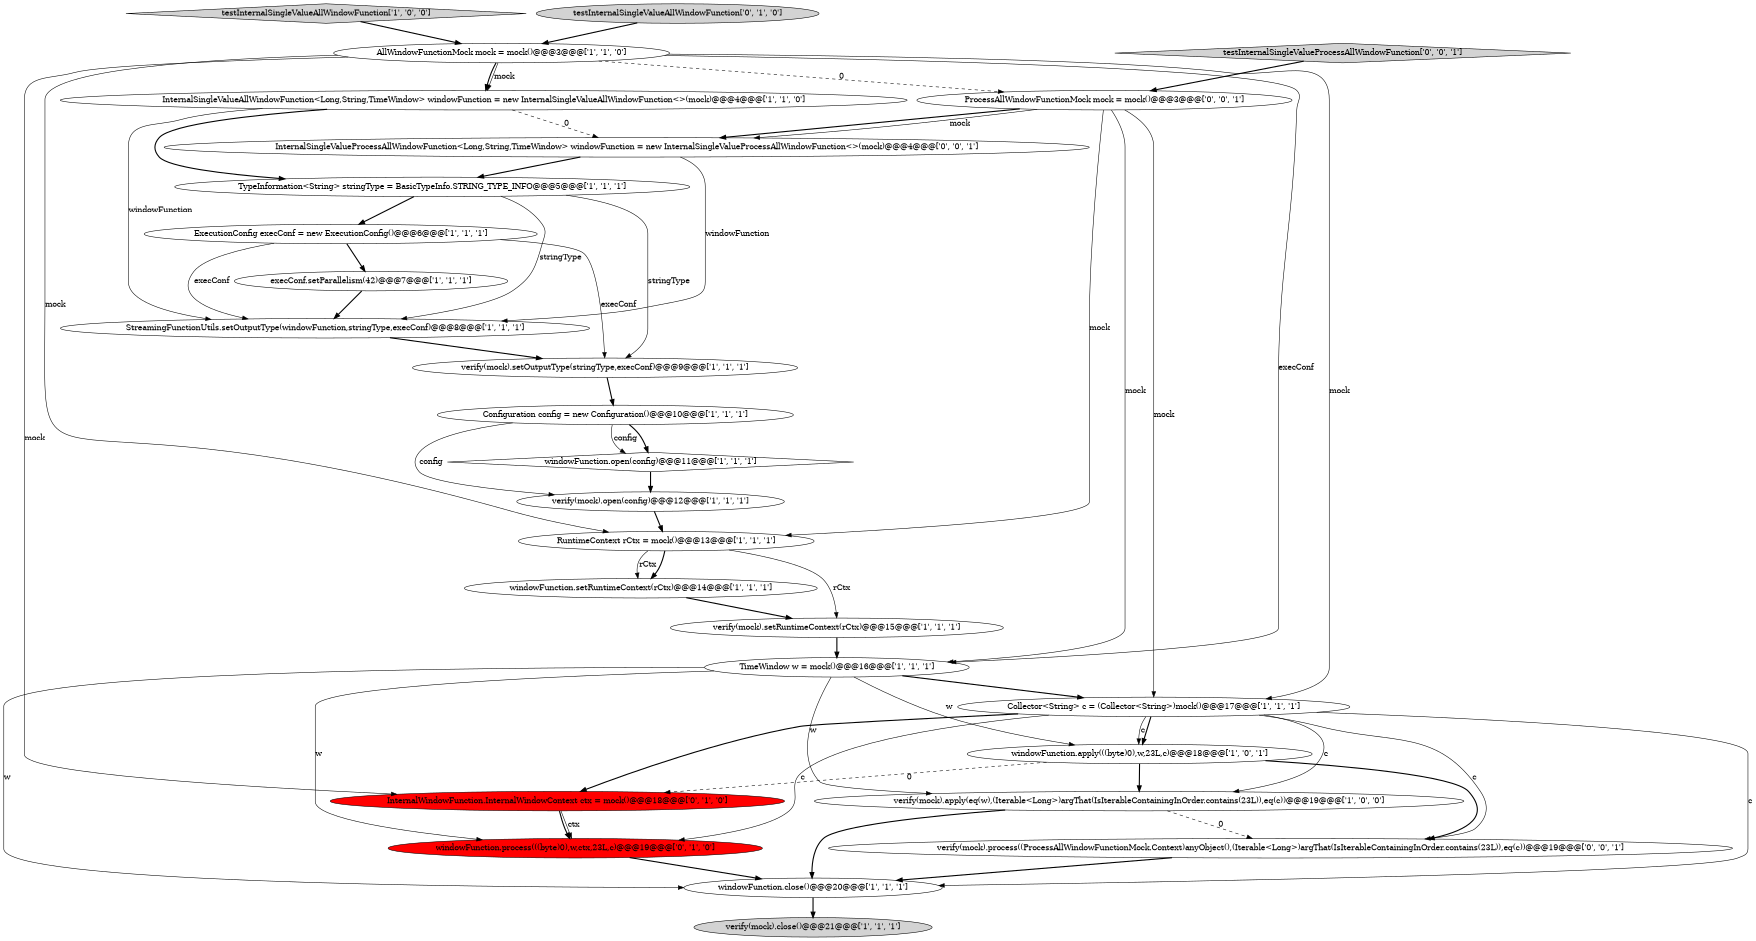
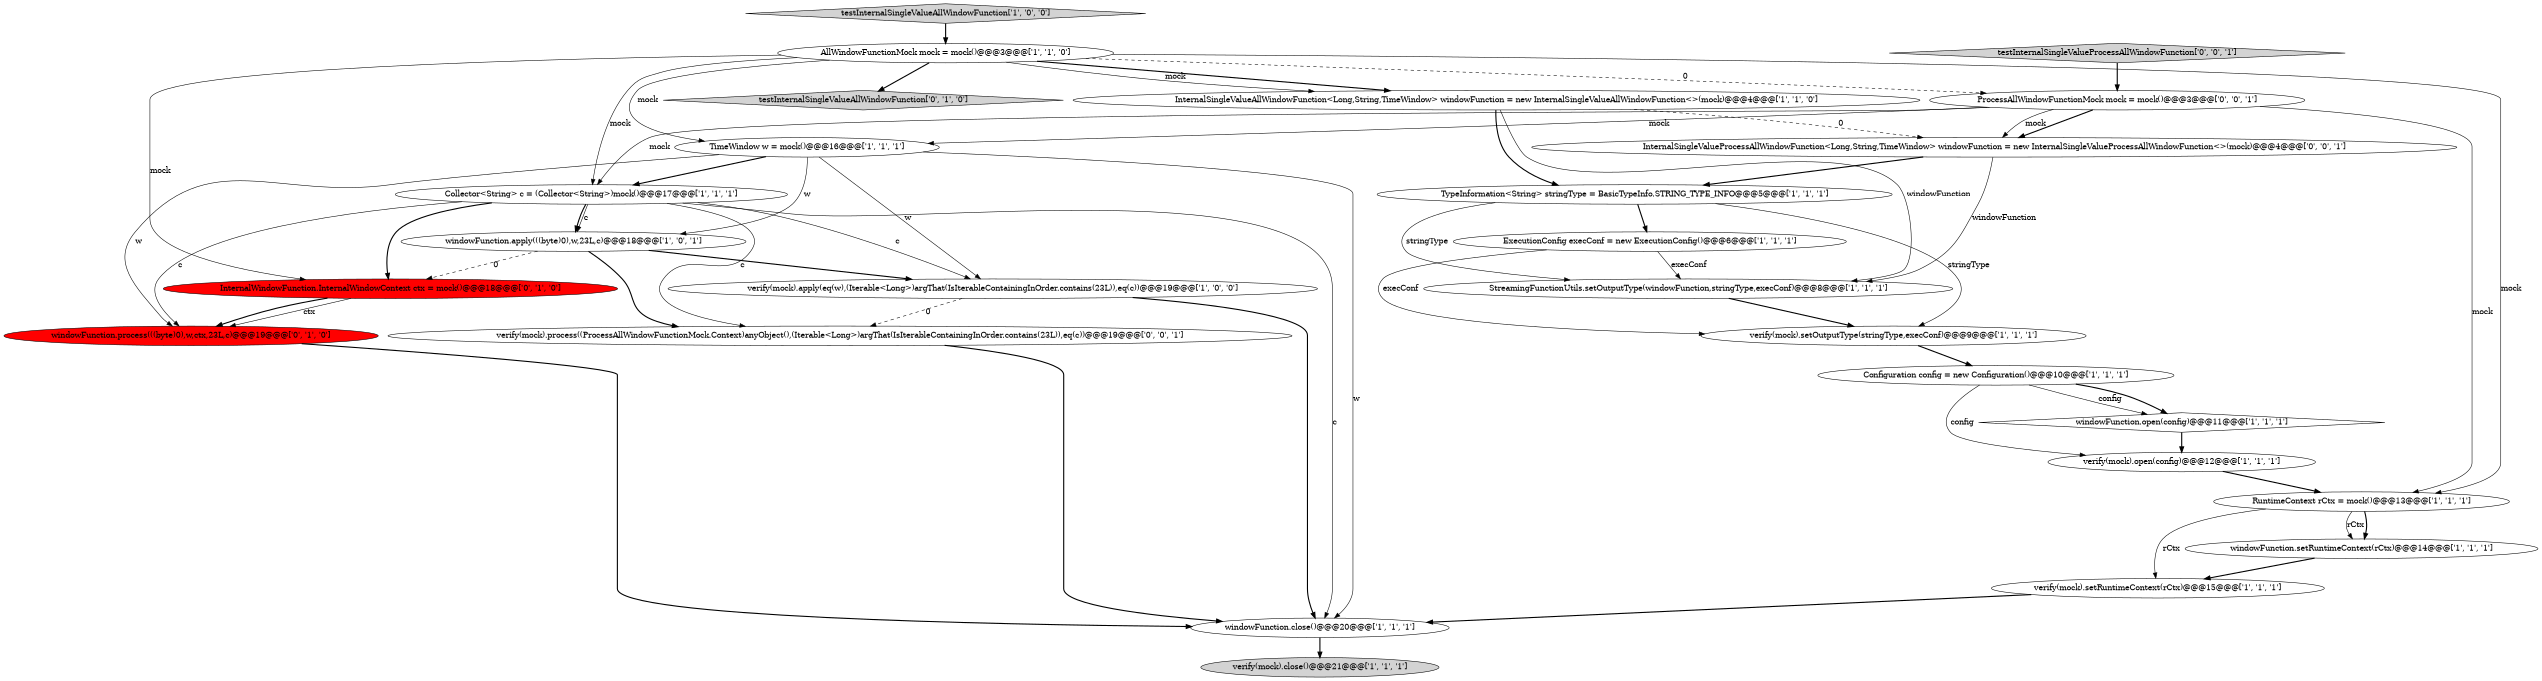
node "testInternalSingleValueAllWindowFunction['0', '1', '0']": shape ellipse -> diamond
edge "testInternalSingleValueAllWindowFunction['0', '1', '0']" -> "AllWindowFunctionMock mock = mock()@@@3@@@['1', '1', '0']": reversed
node "execConf.setParallelism(42)@@@7@@@['1', '1', '1']": removed
edge "AllWindowFunctionMock mock = mock()@@@3@@@['1', '1', '0']" -> "TimeWindow w = mock()@@@16@@@['1', '1', '1']": label "execConf" -> "mock"
edge "verify(mock).setRuntimeContext(rCtx)@@@15@@@['1', '1', '1']" -> "TimeWindow w = mock()@@@16@@@['1', '1', '1']": now "verify(mock).setRuntimeContext(rCtx)@@@15@@@['1', '1', '1']" -> "windowFunction.close()@@@20@@@['1', '1', '1']"
